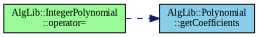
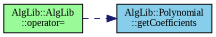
node "AlgLib::IntegerPolynomial ::operator=": label "AlgLib::IntegerPolynomial ::operator=" -> "AlgLib::AlgLib ::operator="
